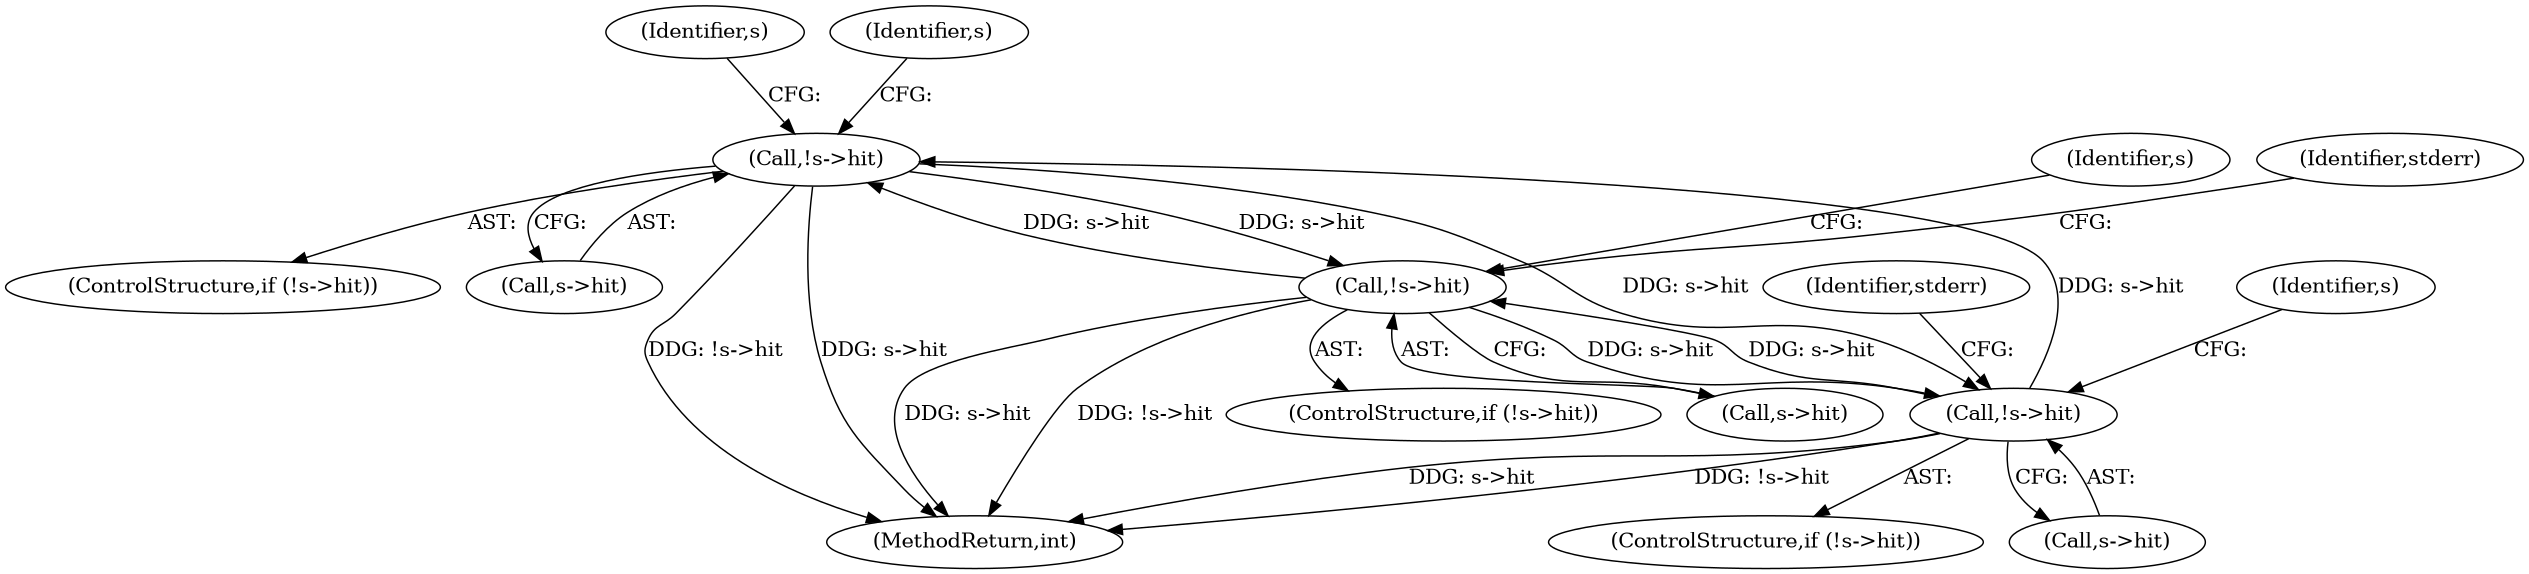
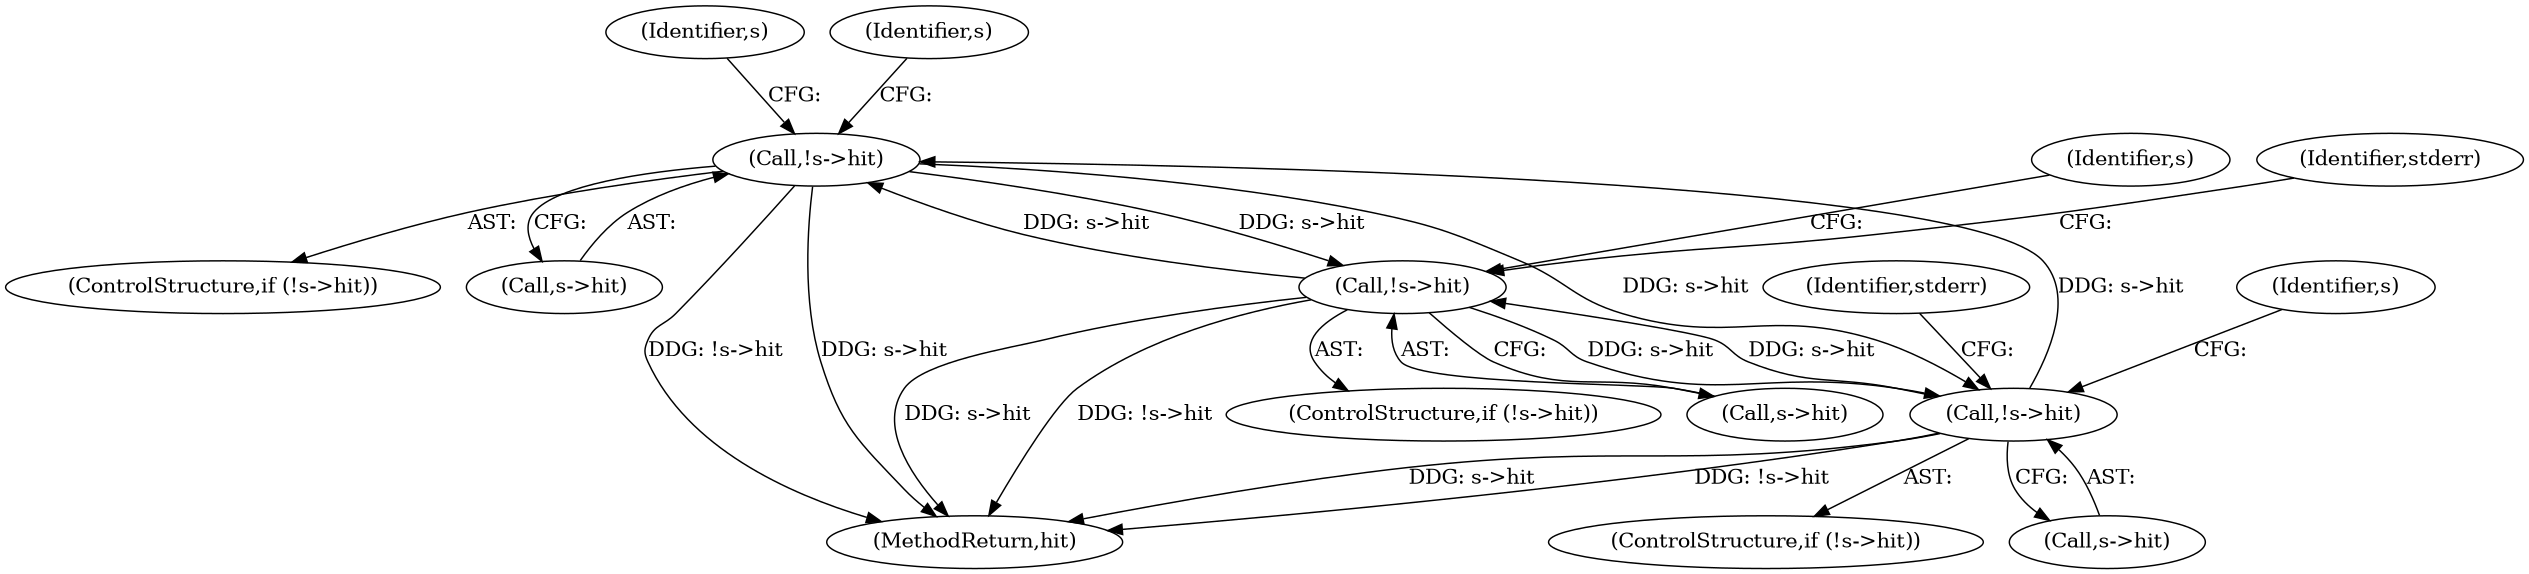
node "(MethodReturn,int)": label "(MethodReturn,int)" -> "(MethodReturn,hit)"
